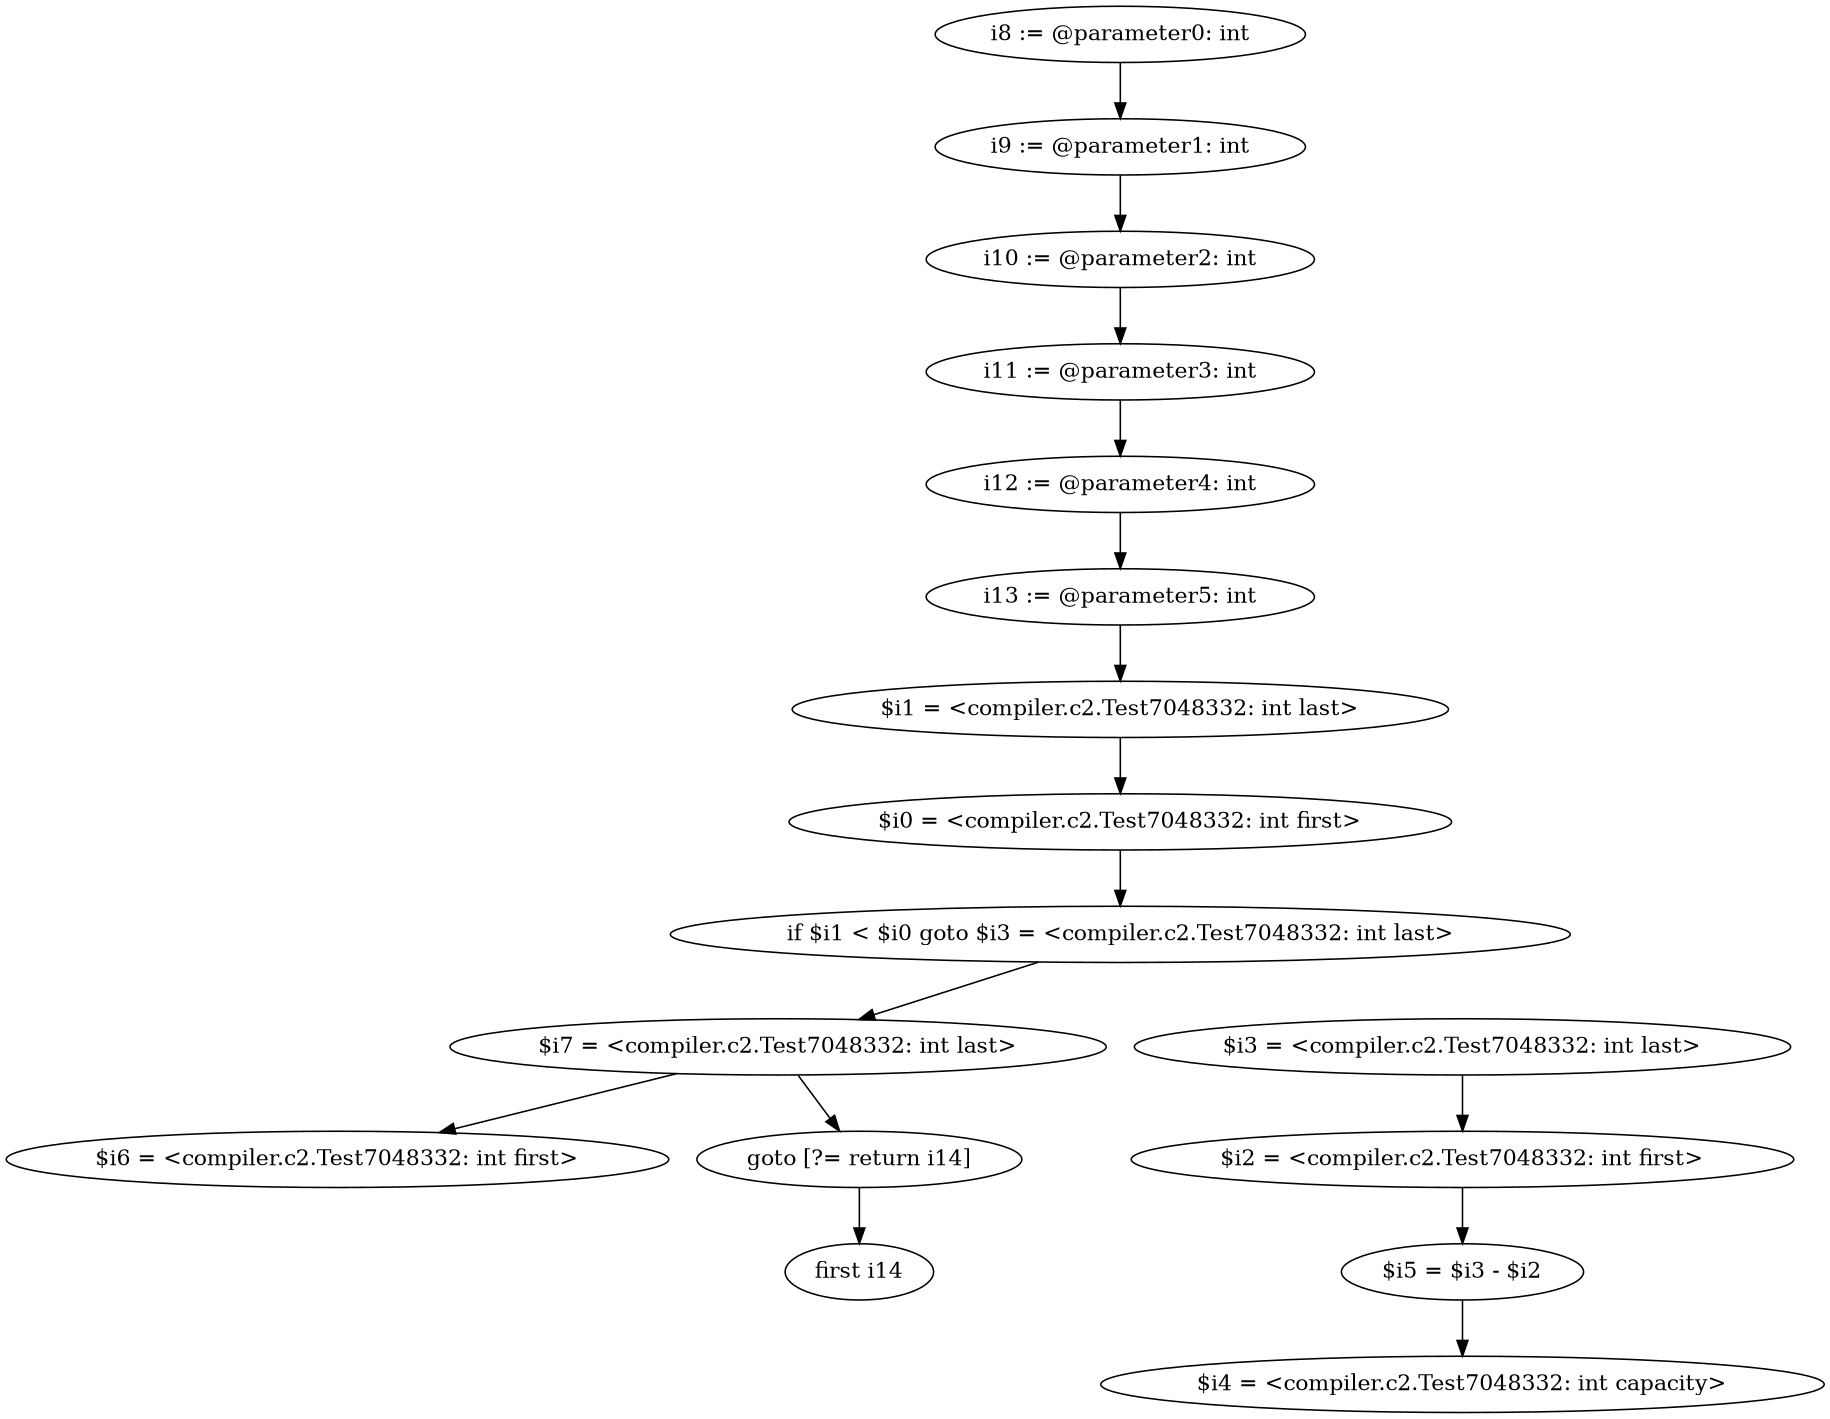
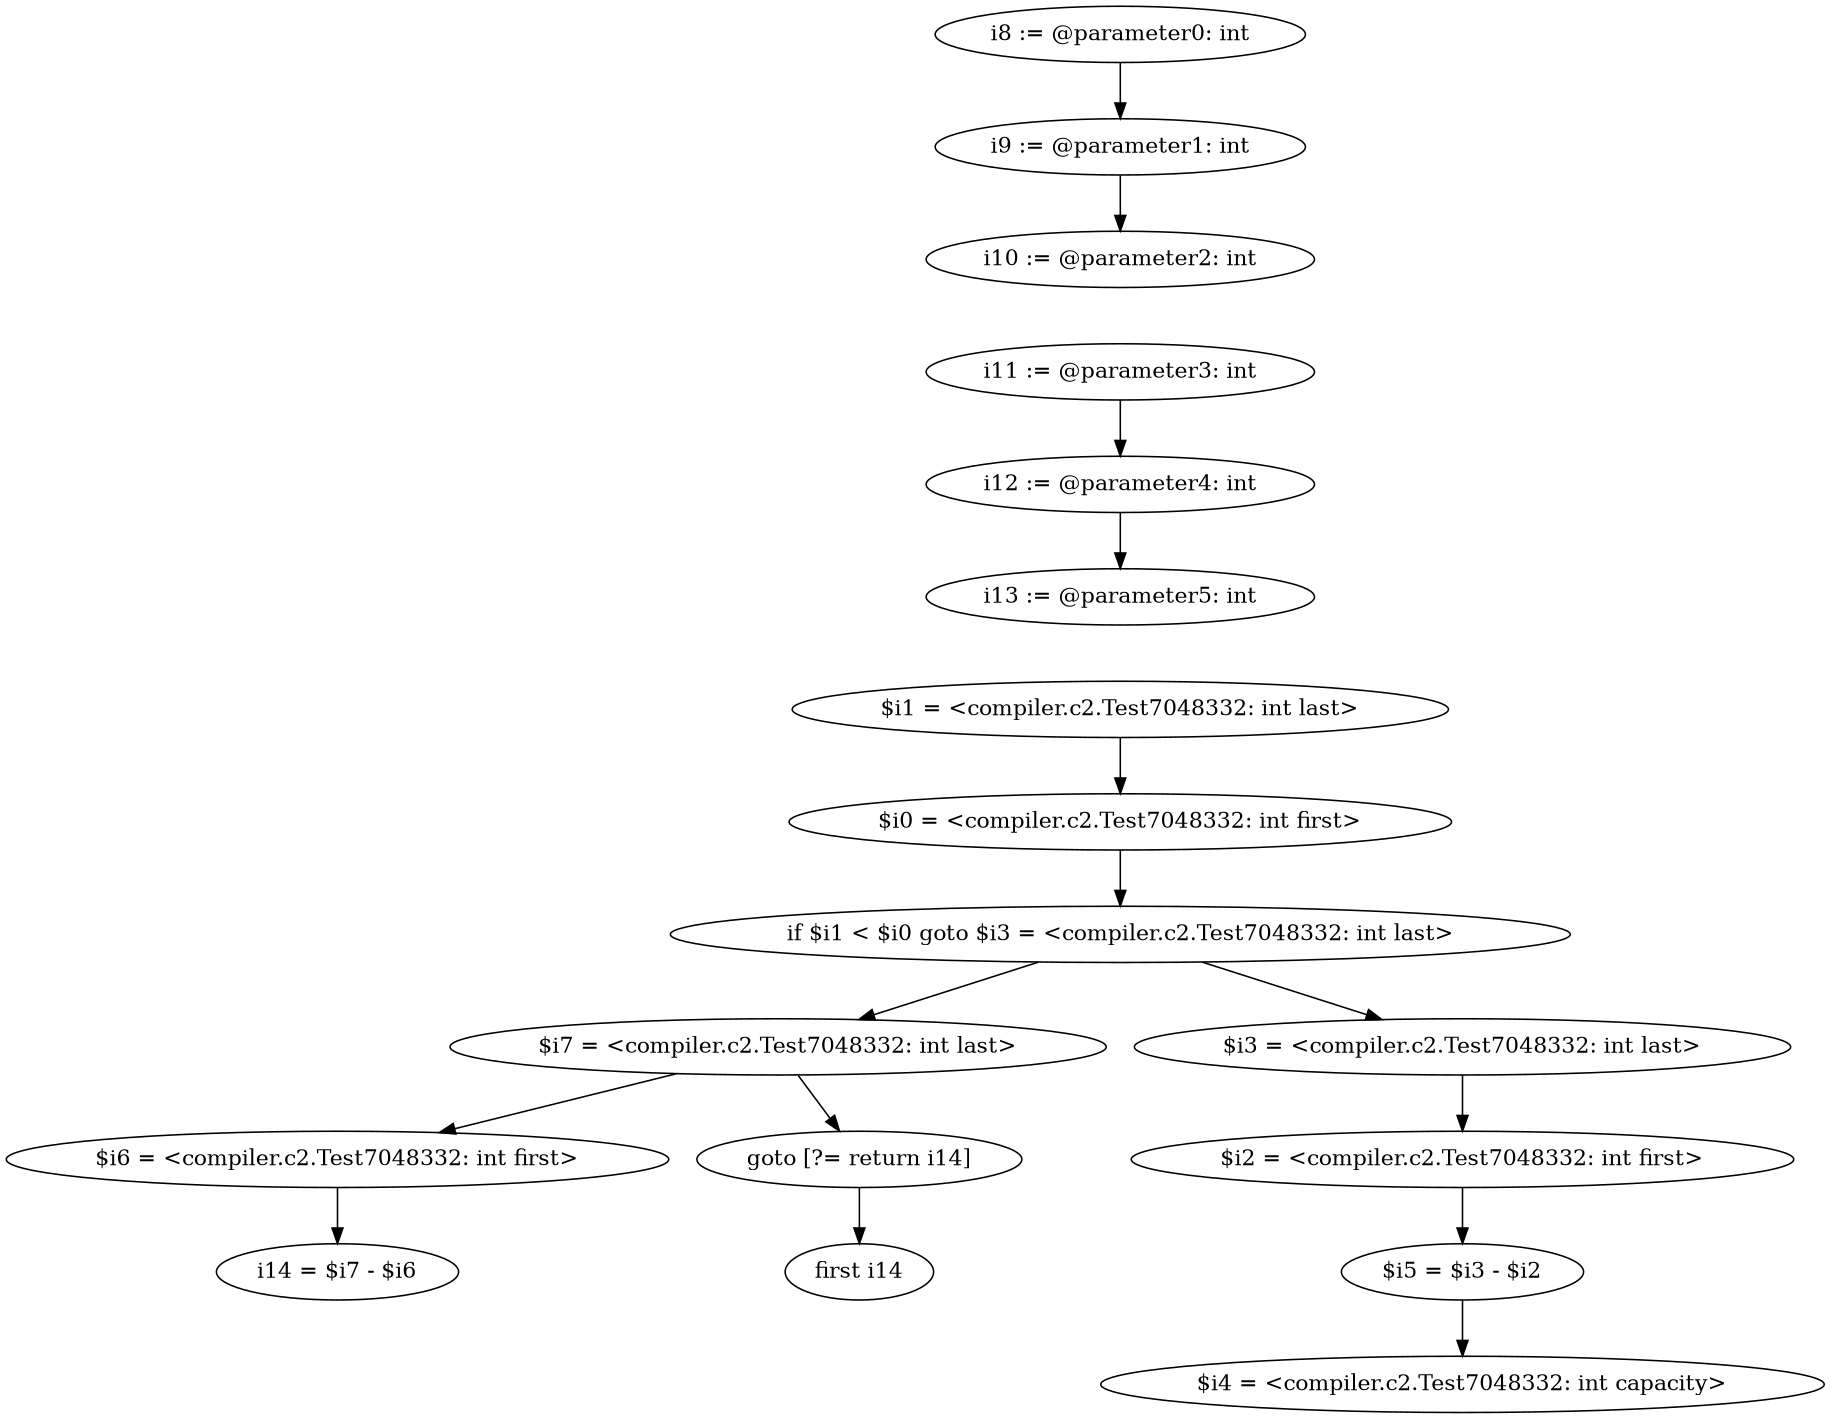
edge "i10 := @parameter2: int" -> "i11 := @parameter3: int": removed
edge "i13 := @parameter5: int" -> "$i1 = <compiler.c2.Test7048332: int last>": removed
edge "if $i1 < $i0 goto $i3 = <compiler.c2.Test7048332: int last>" -> "$i3 = <compiler.c2.Test7048332: int last>": added
node "i14 = $i7 - $i6": added
